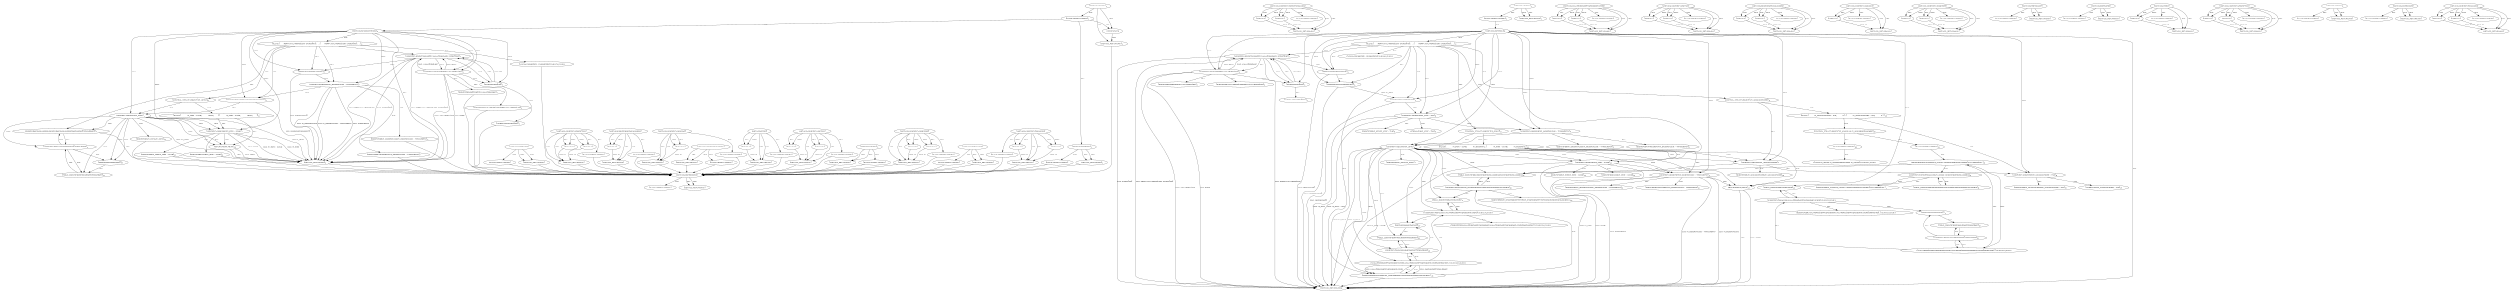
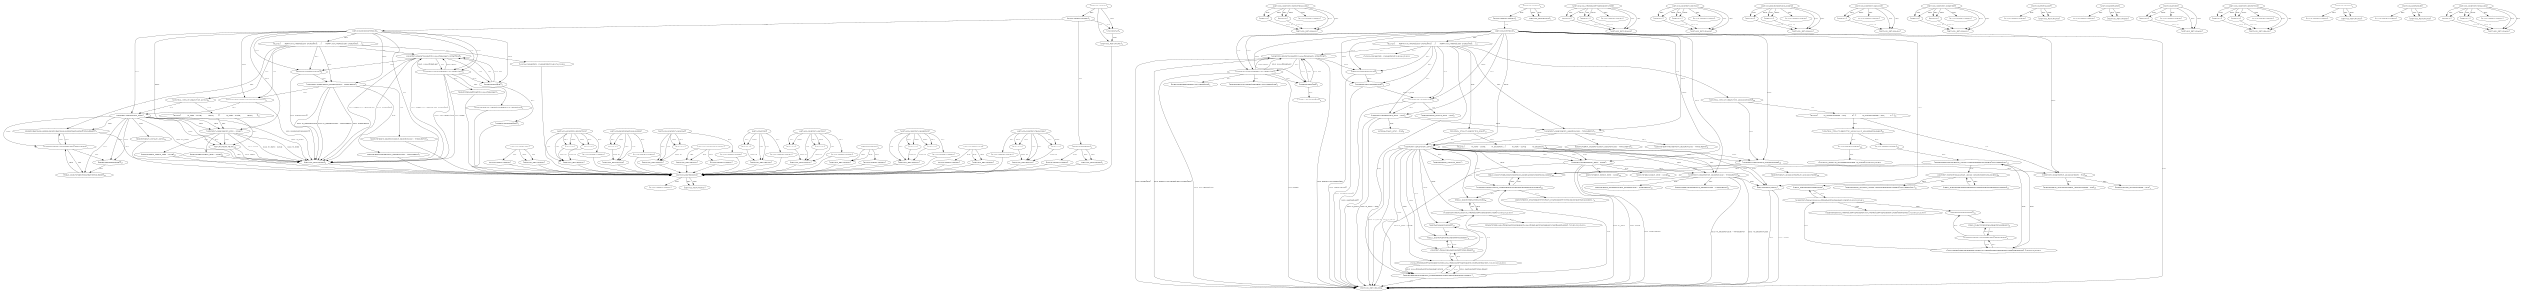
edge "(<operator>.assignment,m_error = true)" -> "(IDENTIFIER,m_error,m_error = true)": now "(clearRequest,clearRequest())" -> "(IDENTIFIER,m_error,m_error = true)"
